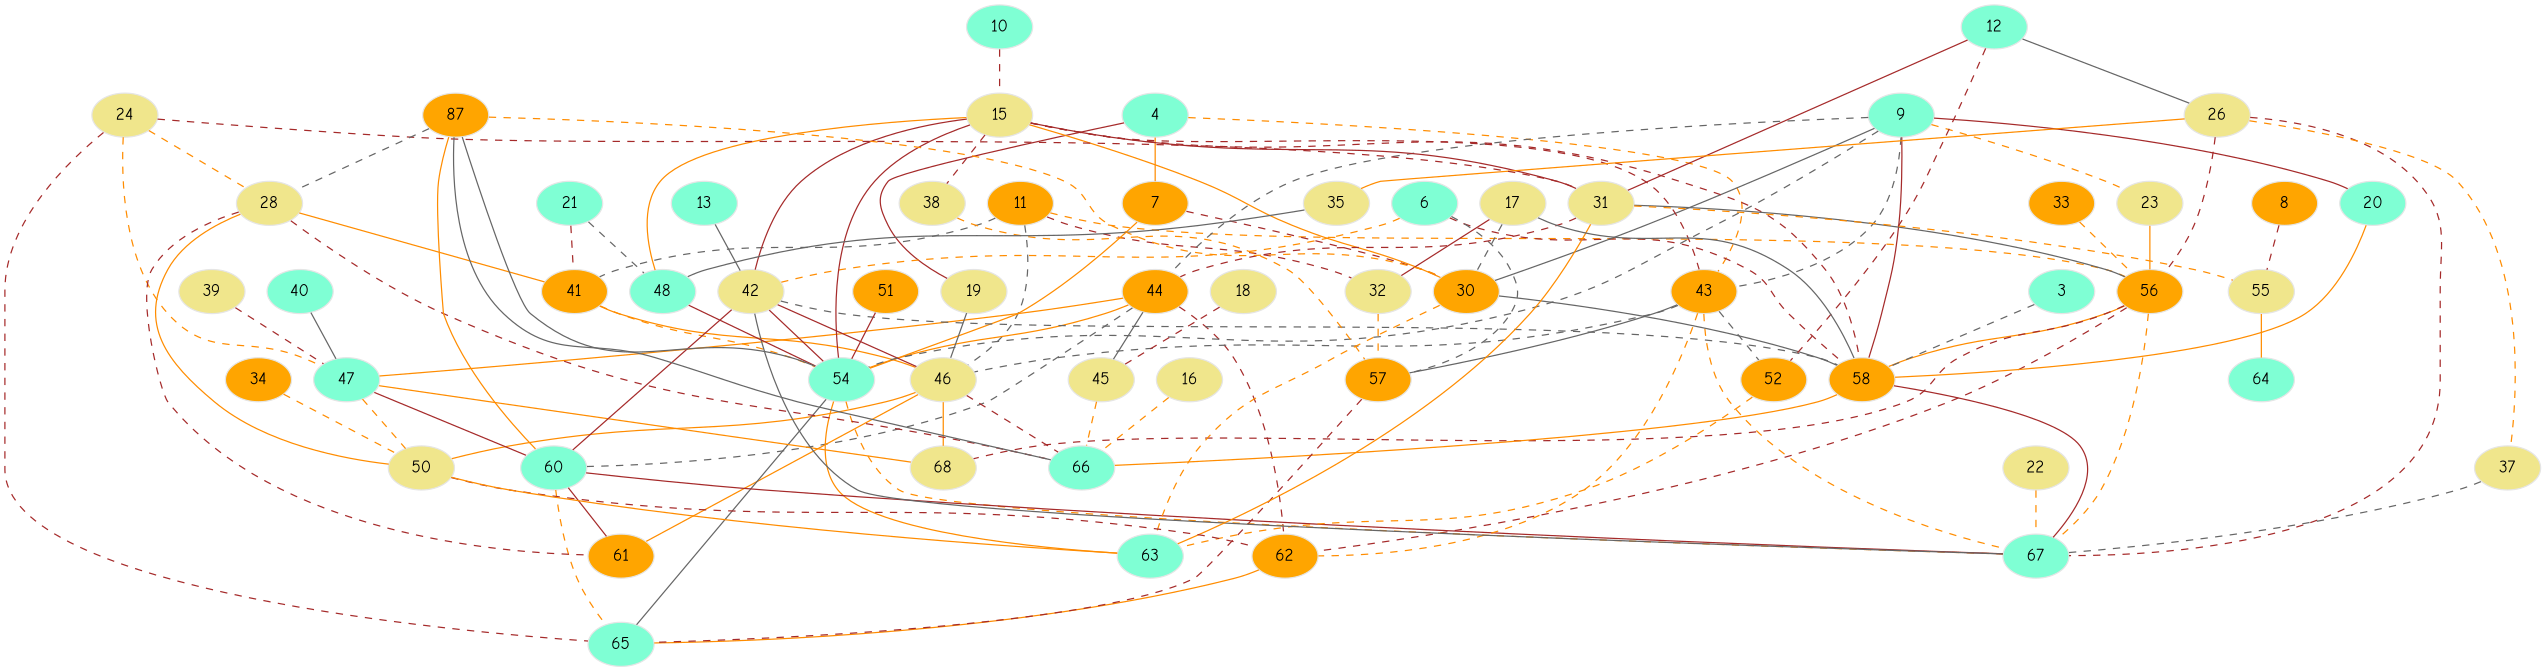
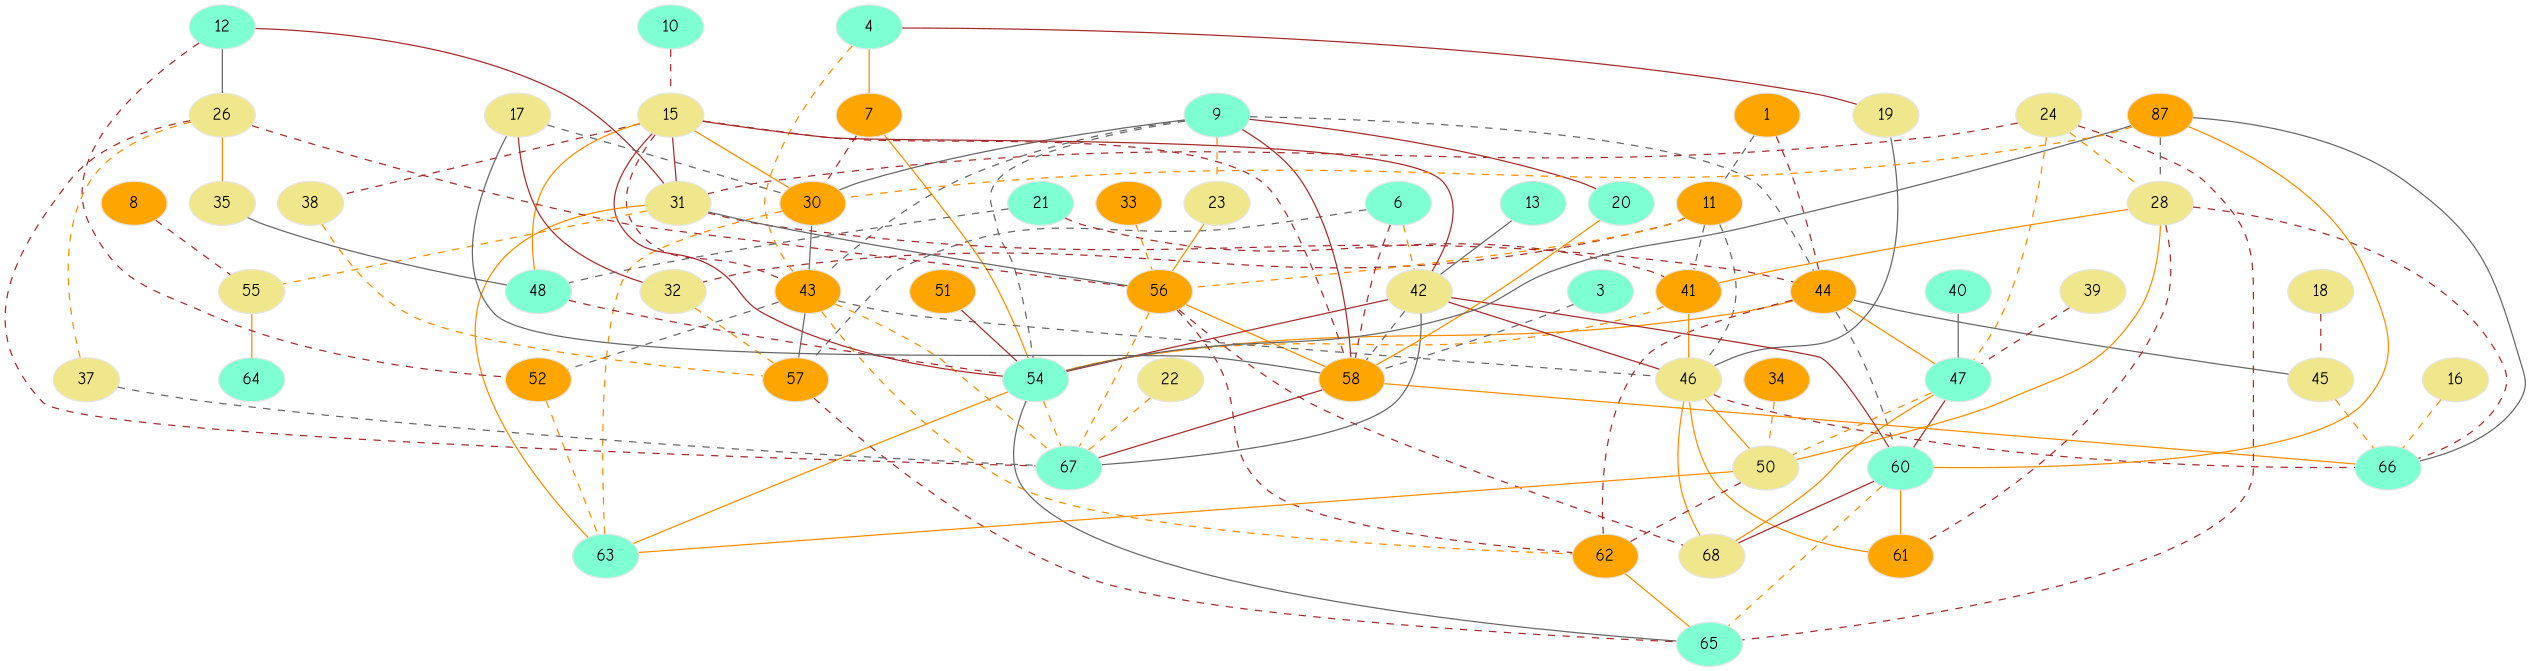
node "1": added
edge "30" -- "58": now "30" -- "43"
edge "48" -- "54": style solid -> dashed
edge "60" -- "61": color brown -> darkorange
edge "60" -- "67": now "60" -- "68"
